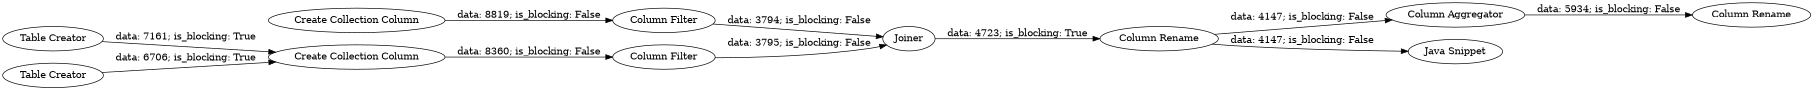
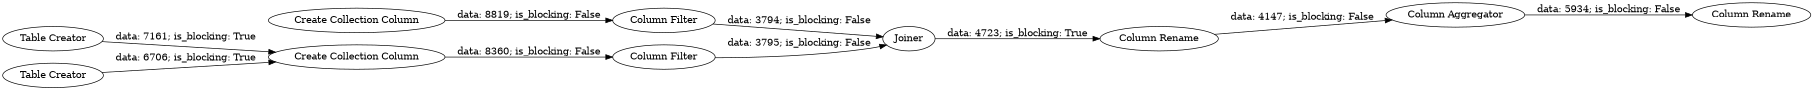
node "Java Snippet": removed
